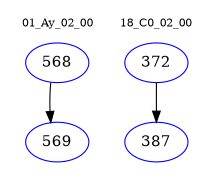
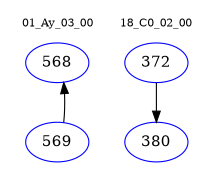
cluster "01_Ay_02_00": label "01_Ay_02_00" -> "01_Ay_03_00"
edge "568" -> "569": reversed
node "387": label "387" -> "380"
